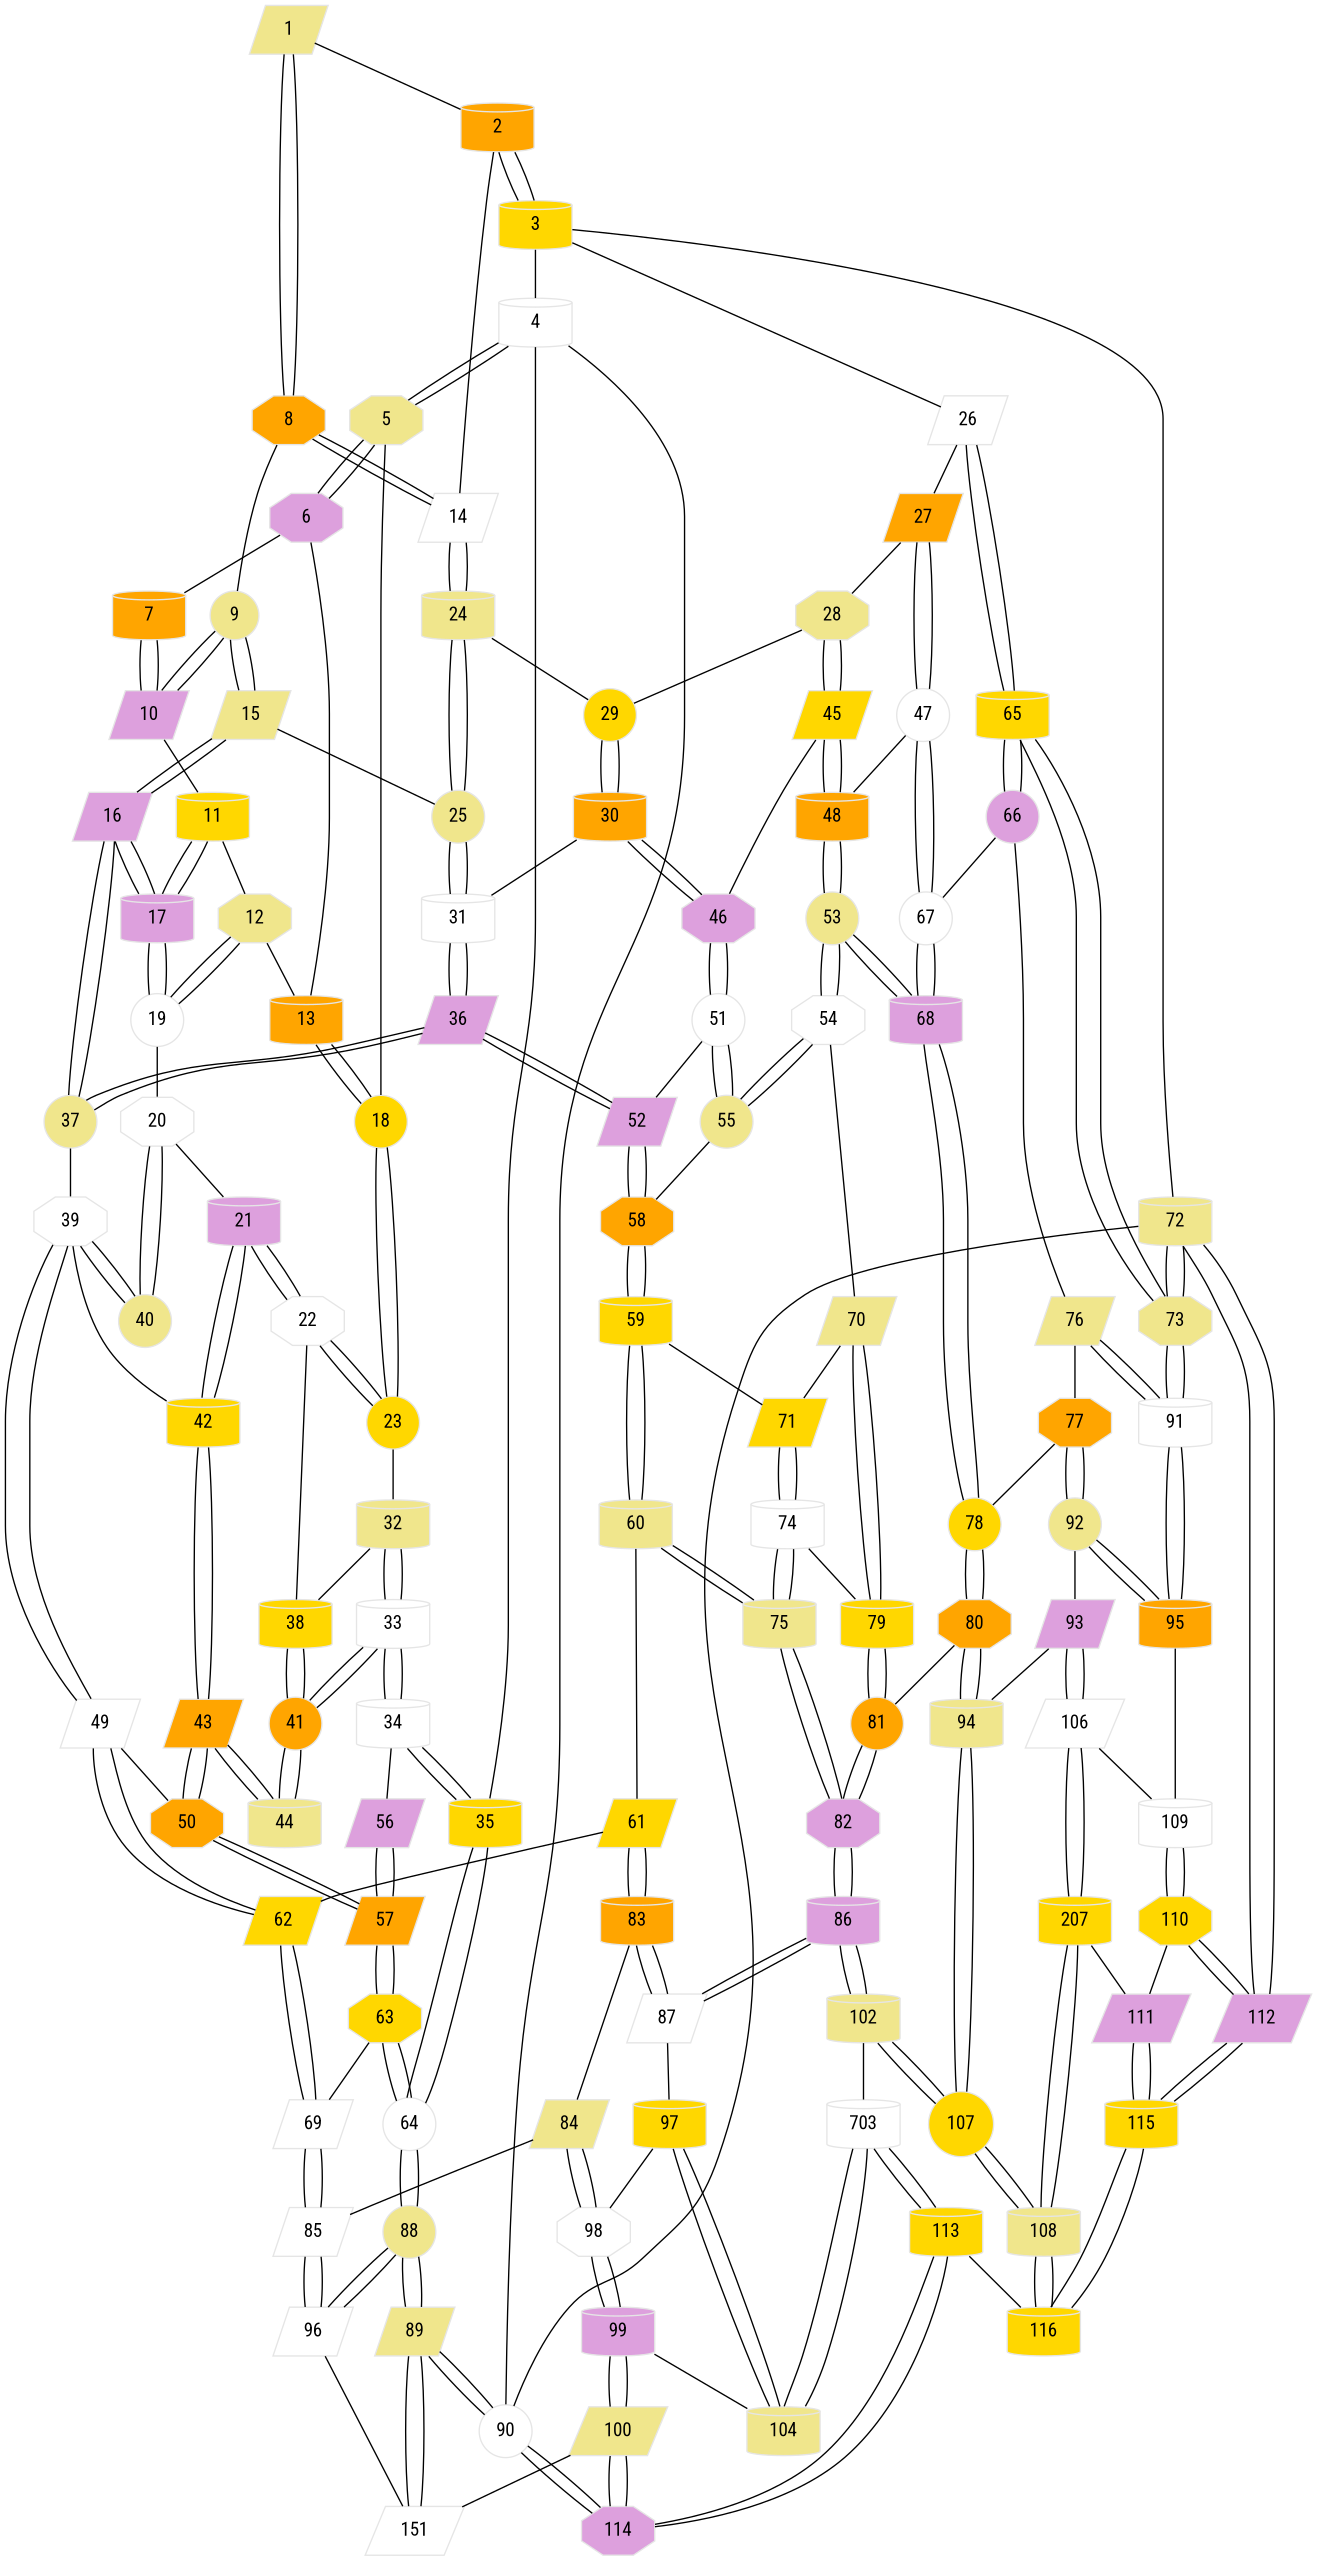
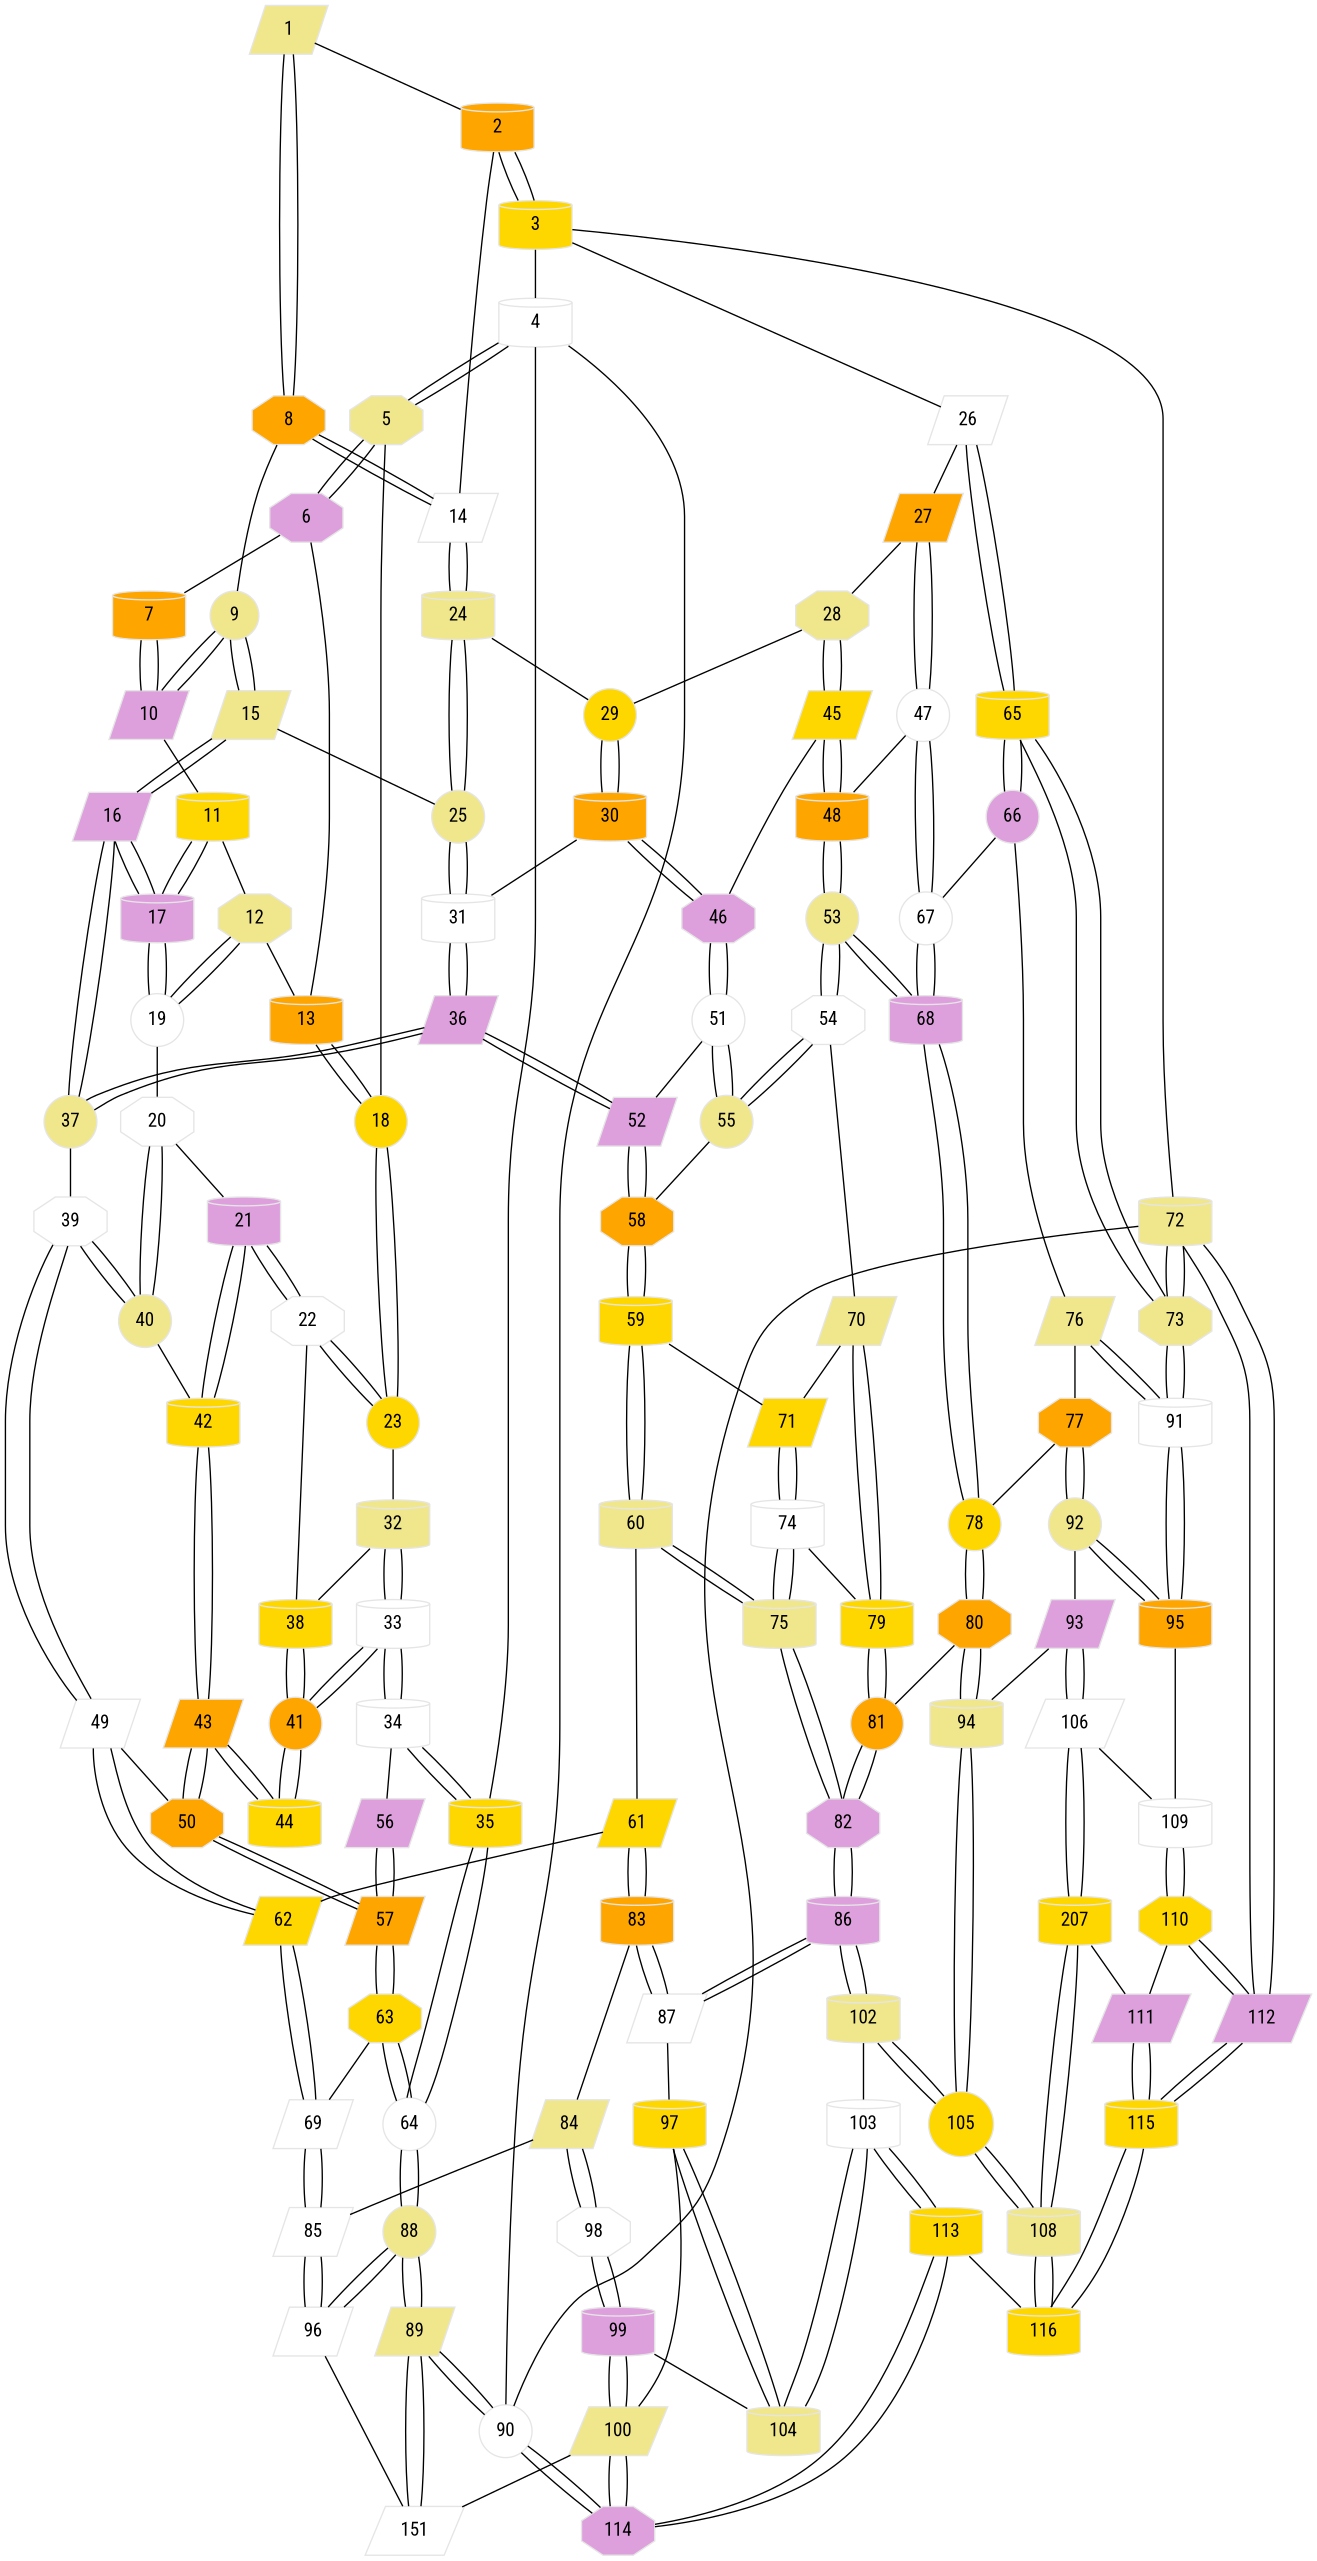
edge "39" -- "42": now "40" -- "42"
node "44": fillcolor khaki -> gold
node "703": label "703" -> "103"
node "107": label "107" -> "105"
edge "97" -- "98": now "97" -- "100"
